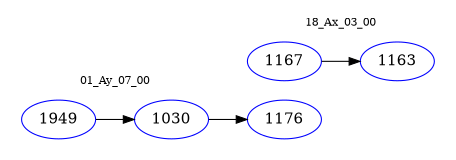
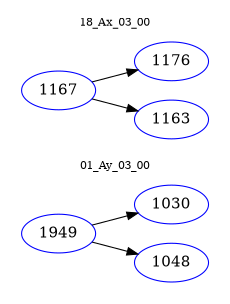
cluster "01_Ay_07_00": label "01_Ay_07_00" -> "01_Ay_03_00"
edge "1030" -> "1176": now "1167" -> "1176"
node "1048": added
